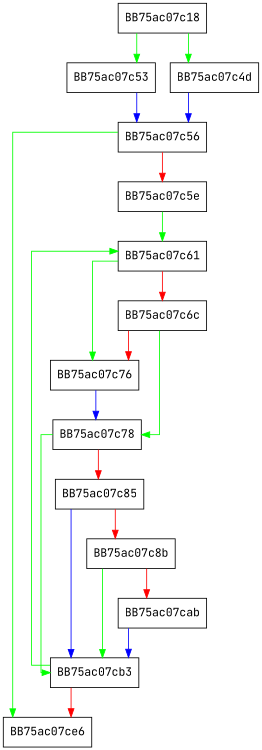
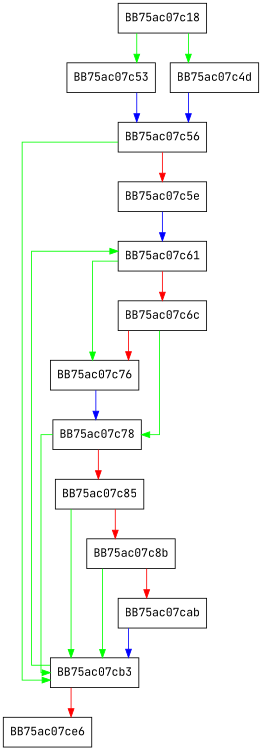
edge "BB75ac07c5e" -> "BB75ac07c61": color green -> blue
edge "BB75ac07c56" -> "BB75ac07ce6": now "BB75ac07c56" -> "BB75ac07cb3"
edge "BB75ac07c85" -> "BB75ac07cb3": color blue -> green
